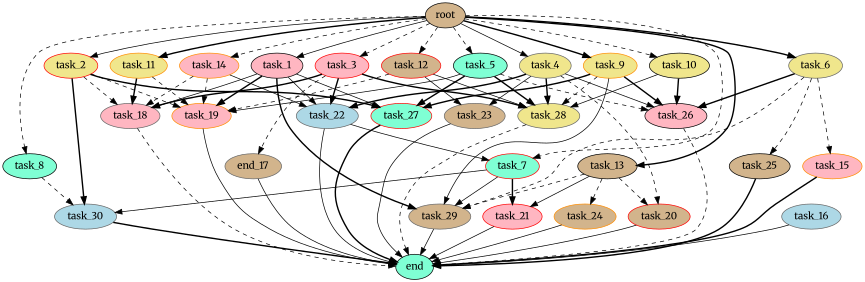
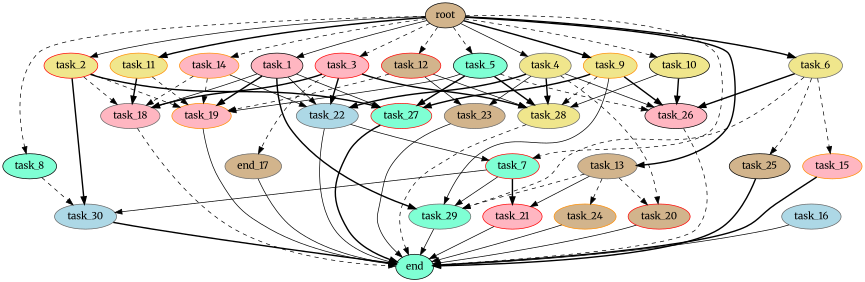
node "task_13": color black -> gray40
node "task_29": fillcolor tan -> aquamarine
